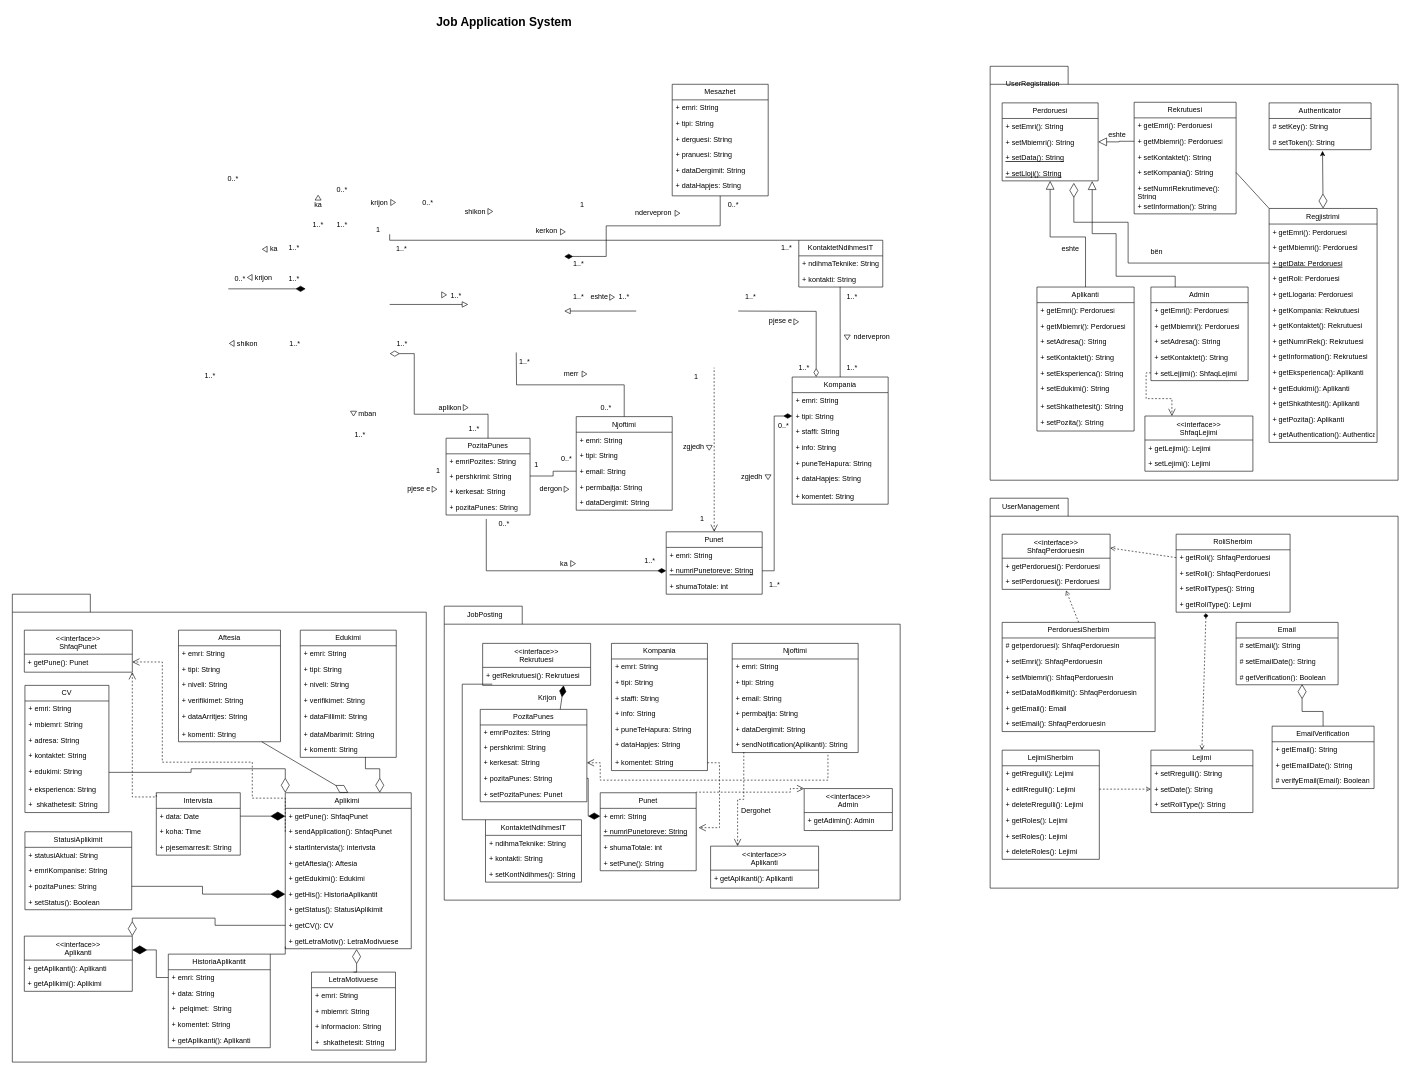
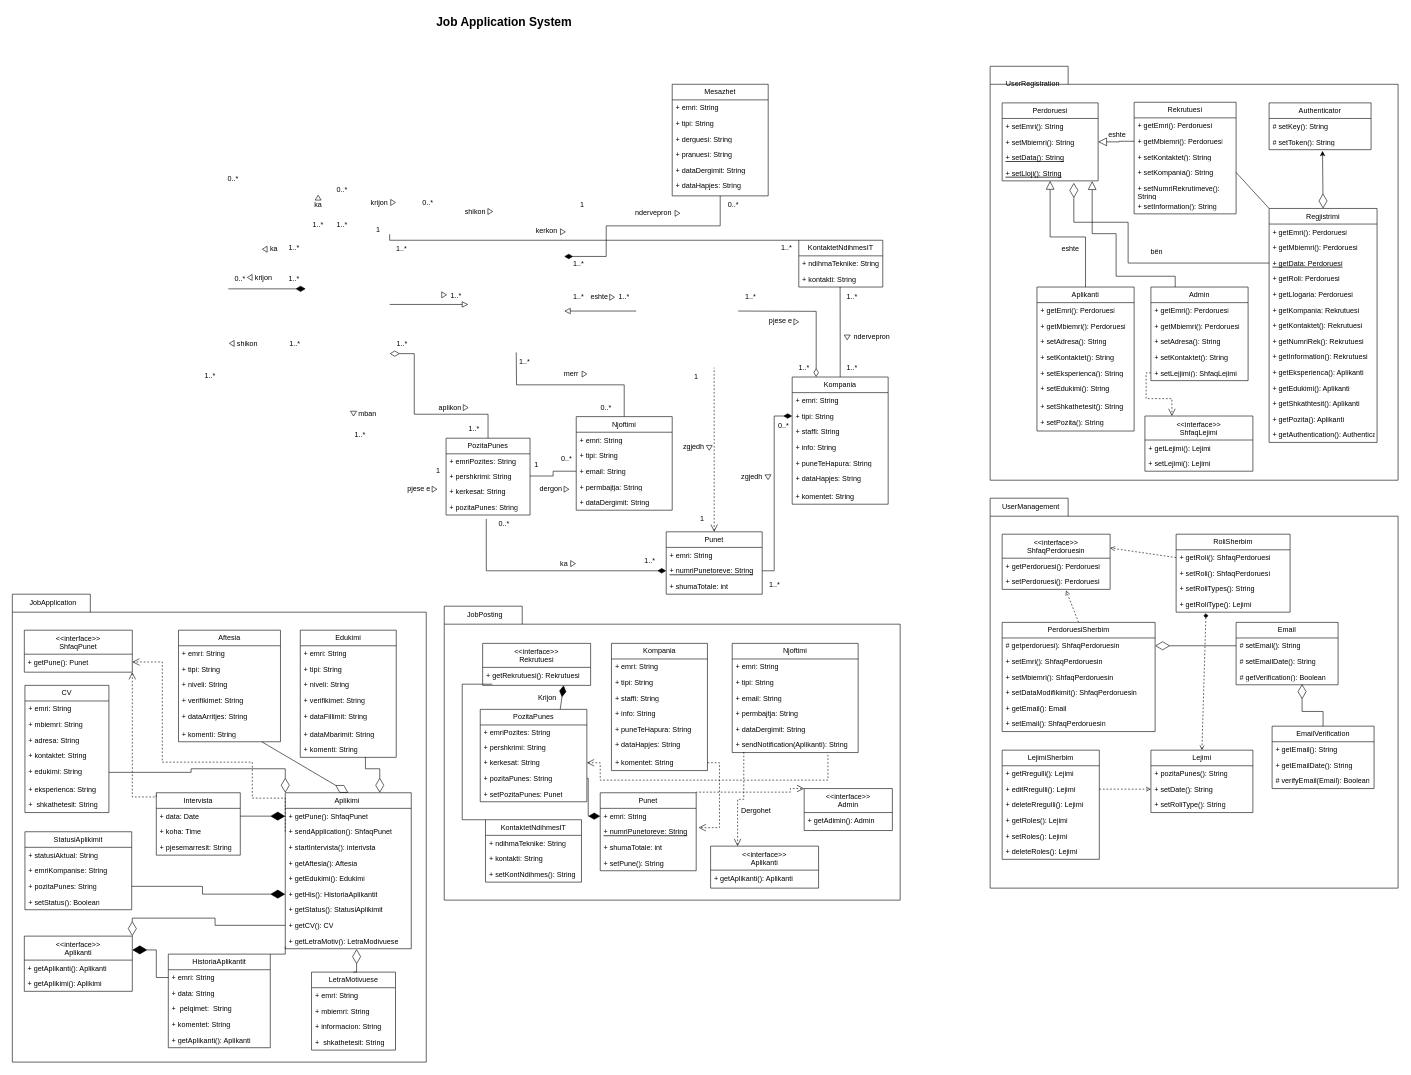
node "JobApplication": added
edge "# setEmail(): String" -> "# getperdoruesi): ShfaqPerdoruesin": added
node "+ setRregulli(): String": label "+ setRregulli(): String" -> "+ pozitaPunes(): String"
